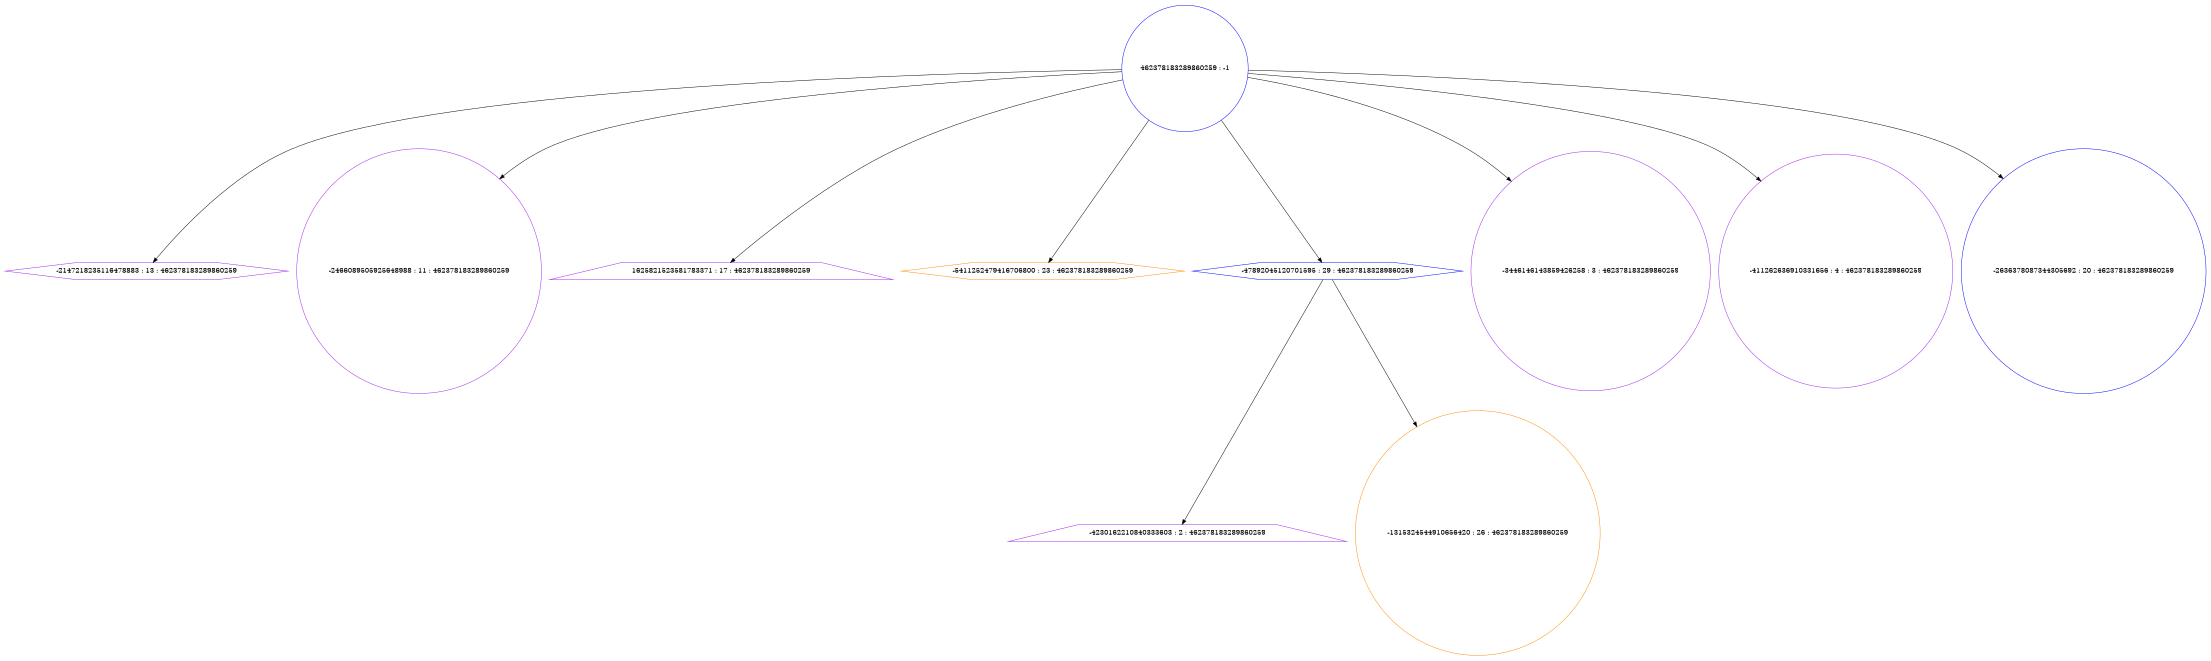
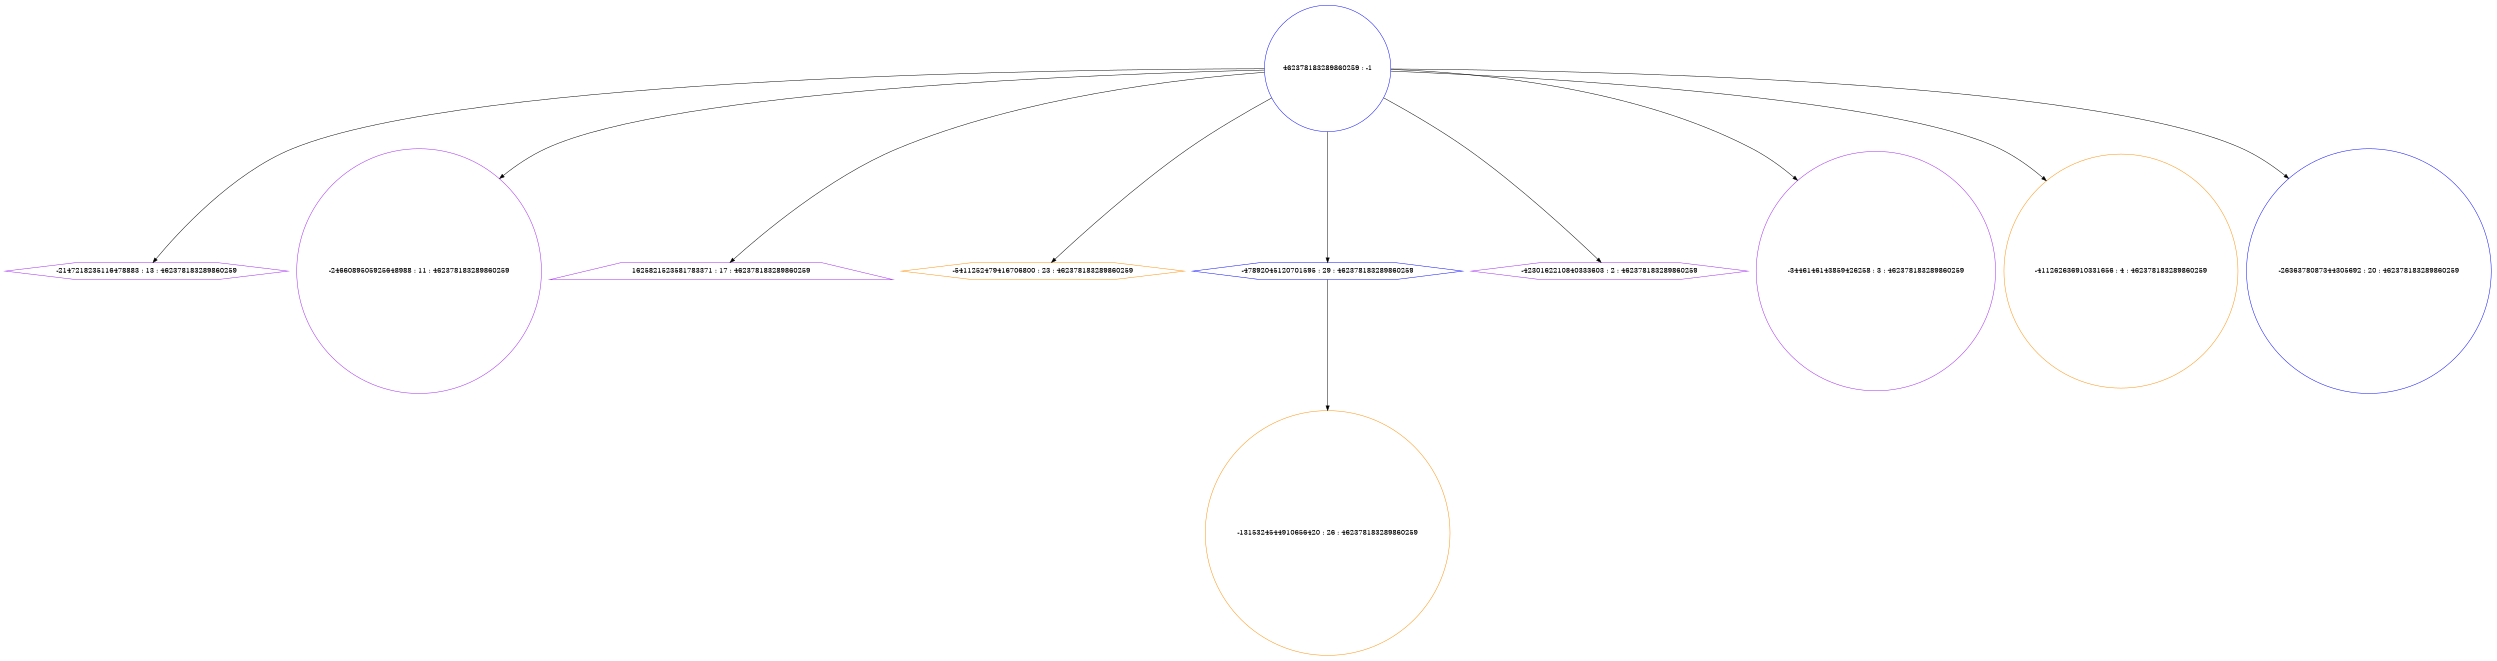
node "-411262636910331656 : 4 : 462378183289860259": color purple -> darkorange
edge "-47892045120701595 : 29 : 462378183289860259" -> "-4230162210840333603 : 2 : 462378183289860259": now "462378183289860259 : -1" -> "-4230162210840333603 : 2 : 462378183289860259"
node "-4230162210840333603 : 2 : 462378183289860259": shape trapezium -> hexagon
